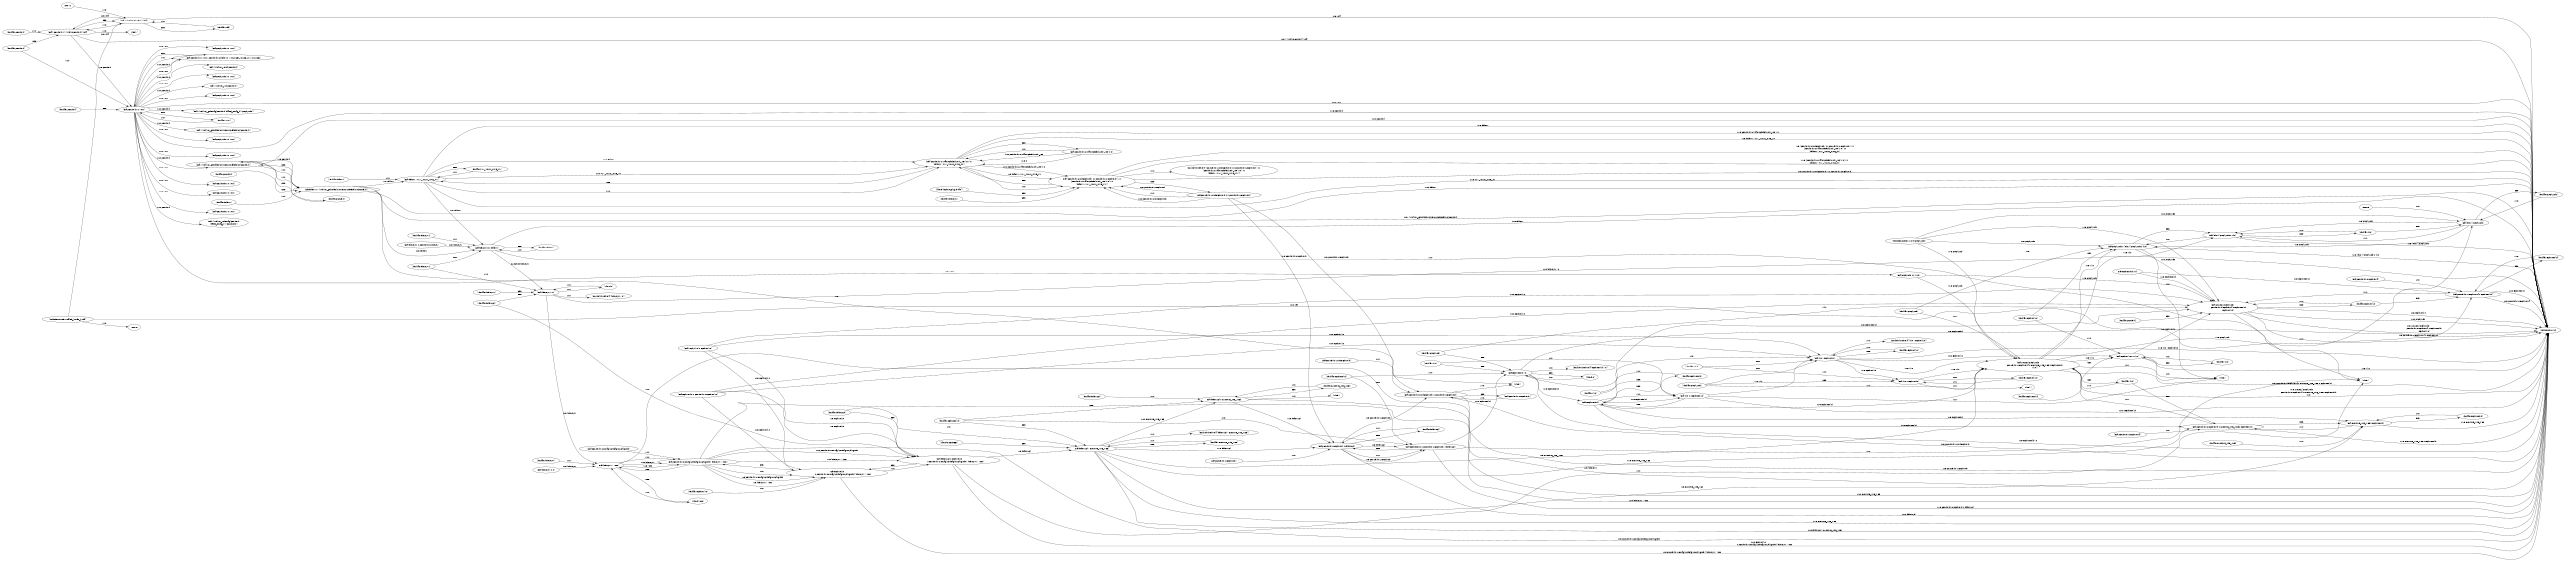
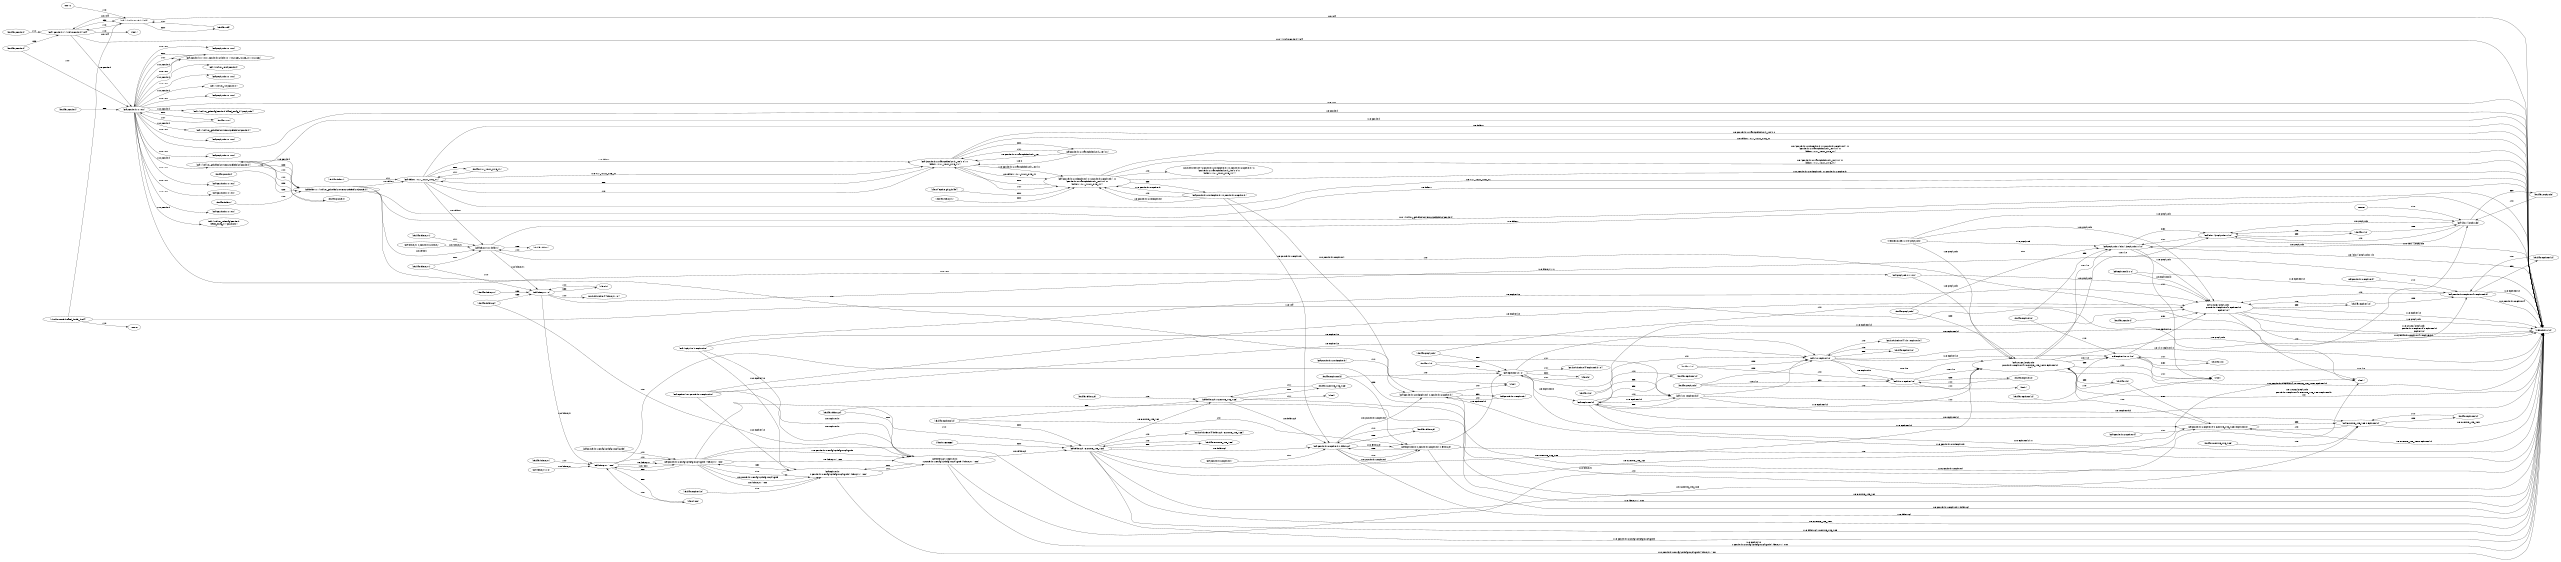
edge "(Call,latencyMs -= deltaMs)" -> "(Call,latencyMs < 0)": label "CAPTURE: latencyMs" -> "DDG: latencyMs"
node "(MethodParameterIn,effect_handle_t self)": label "(MethodParameterIn,effect_handle_t self)" -> "(VisualizerContext,effect_handle_t self)"
